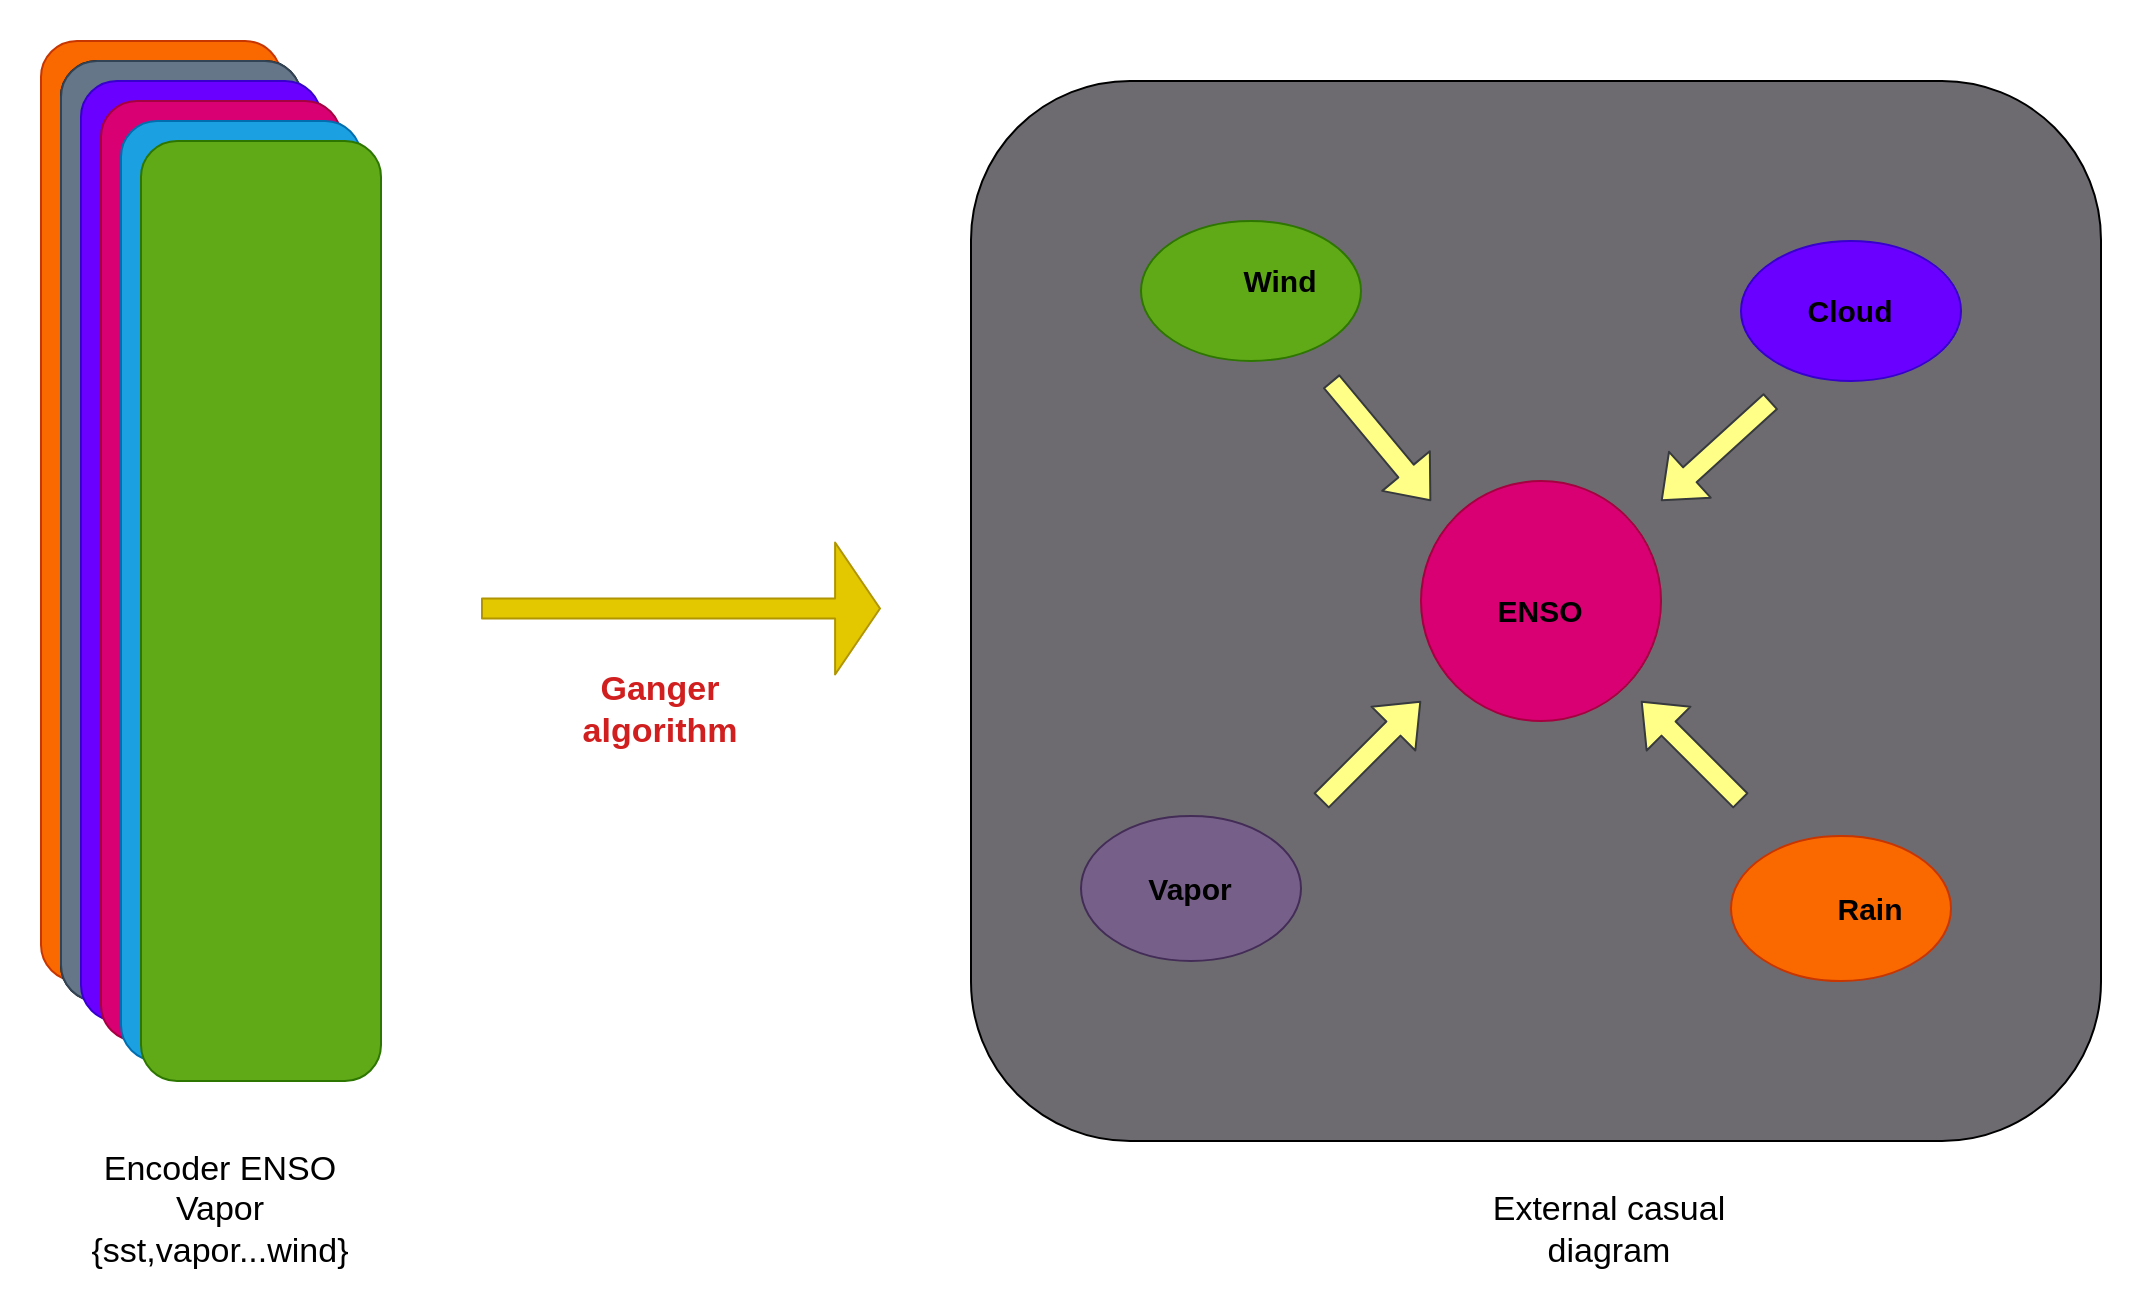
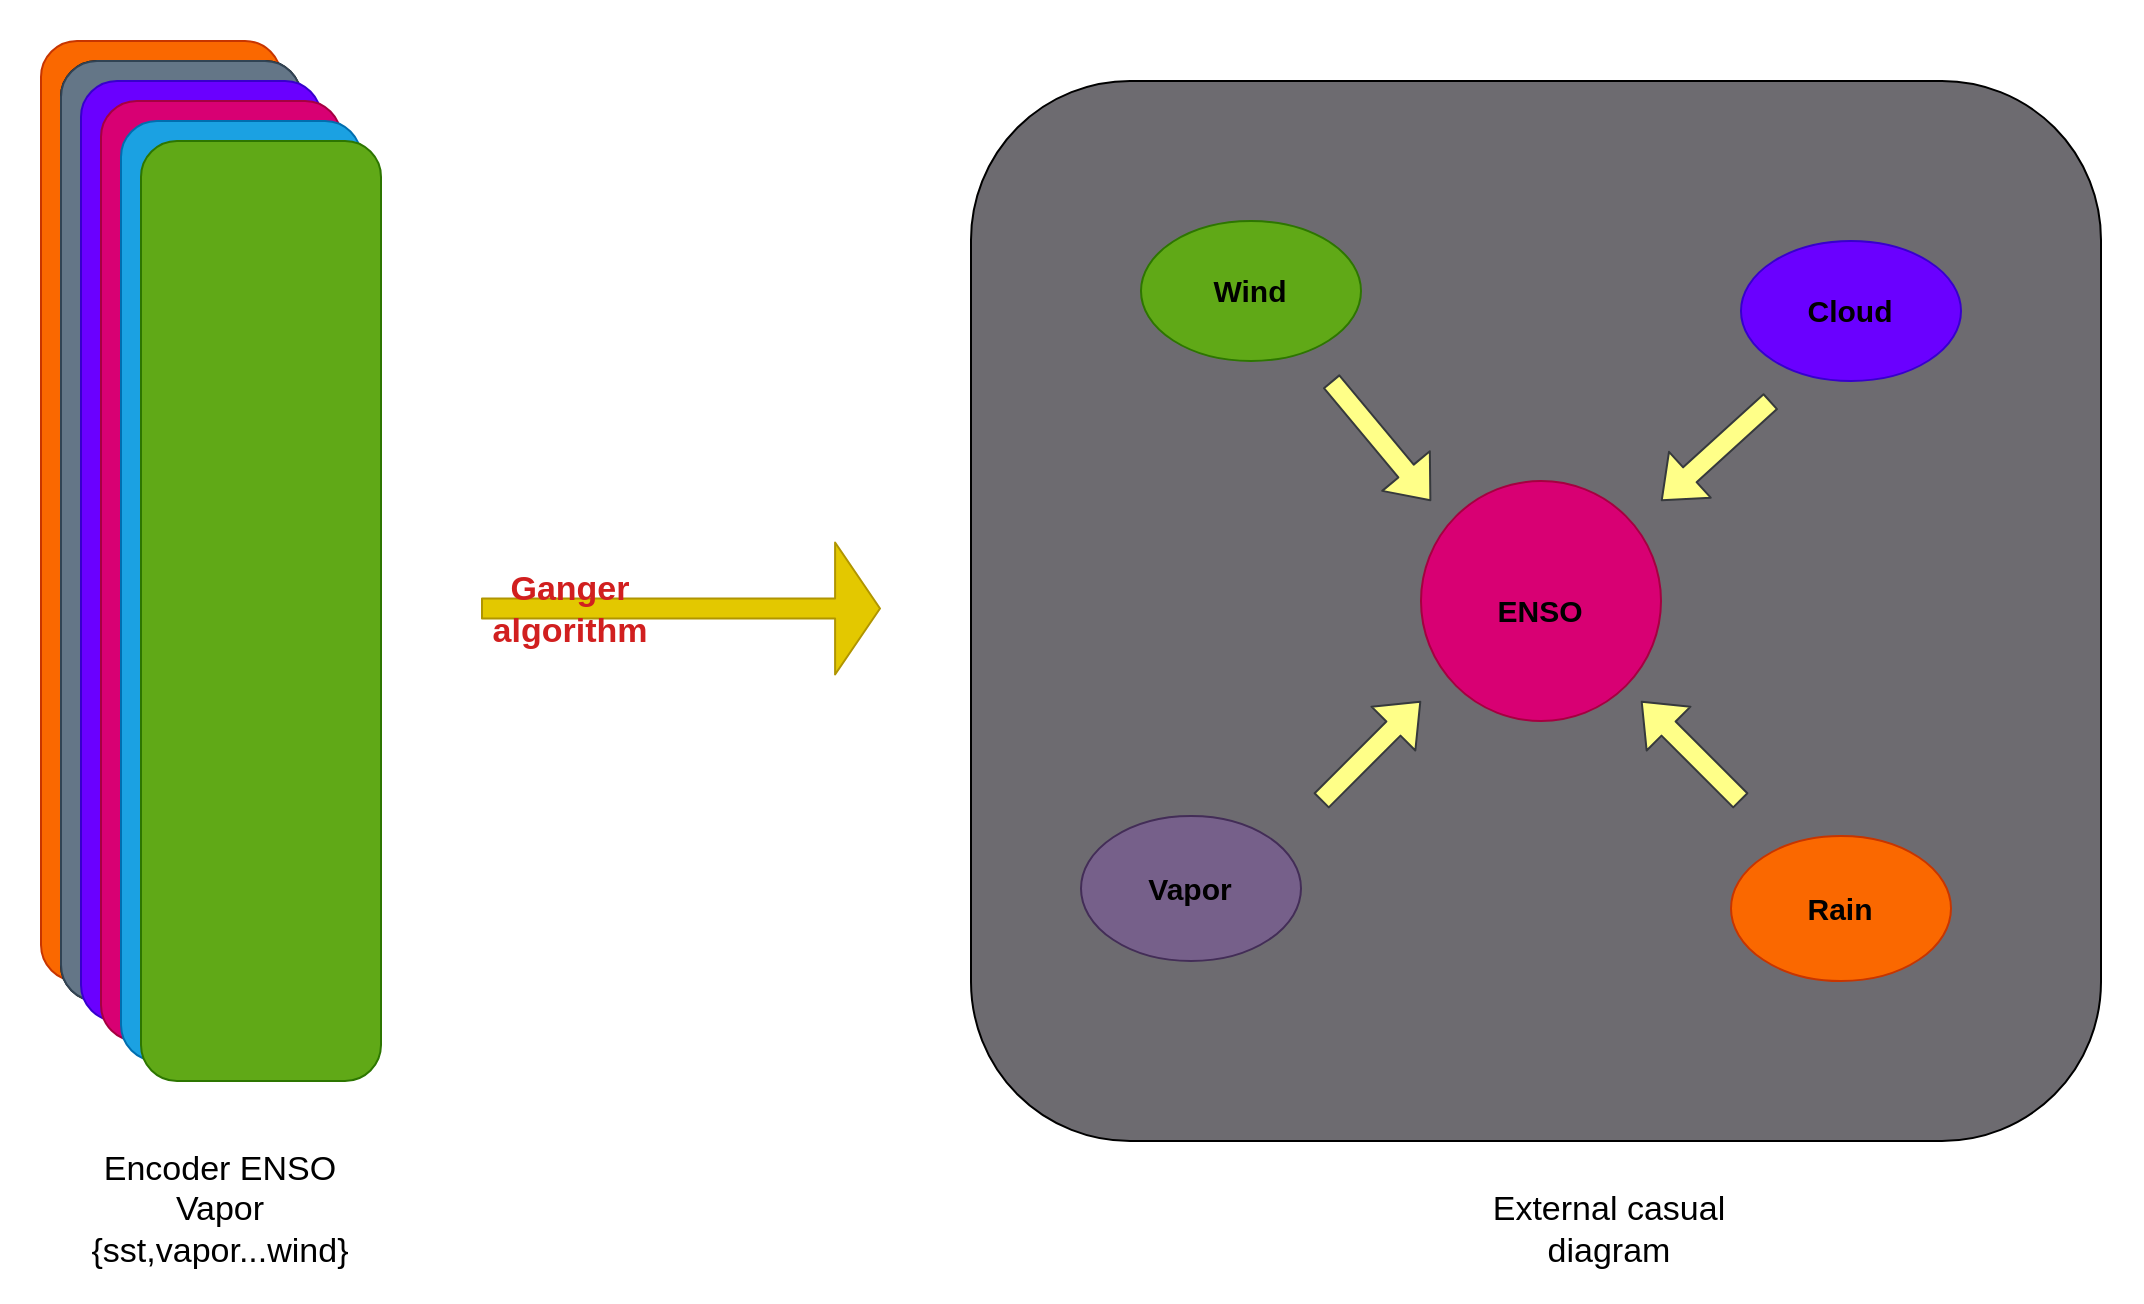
node "Wind": moved (1281, 281) -> (1251, 291)
node "Ganger algorithm": moved (661, 711) -> (571, 611)
node "Rain": moved (1871, 909) -> (1841, 909)
